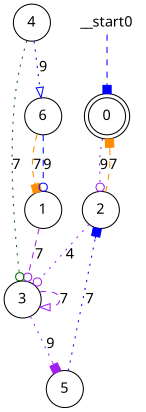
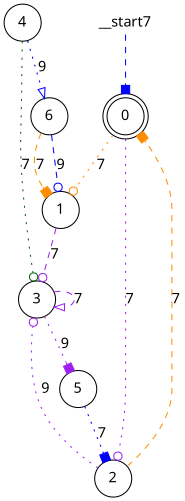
node "__start0": label "__start0" -> "__start7"
edge "0" -> "1": added, label "7"
edge "0" -> "2": label "9" -> "7"
edge "2" -> "3": label "4" -> "9"
